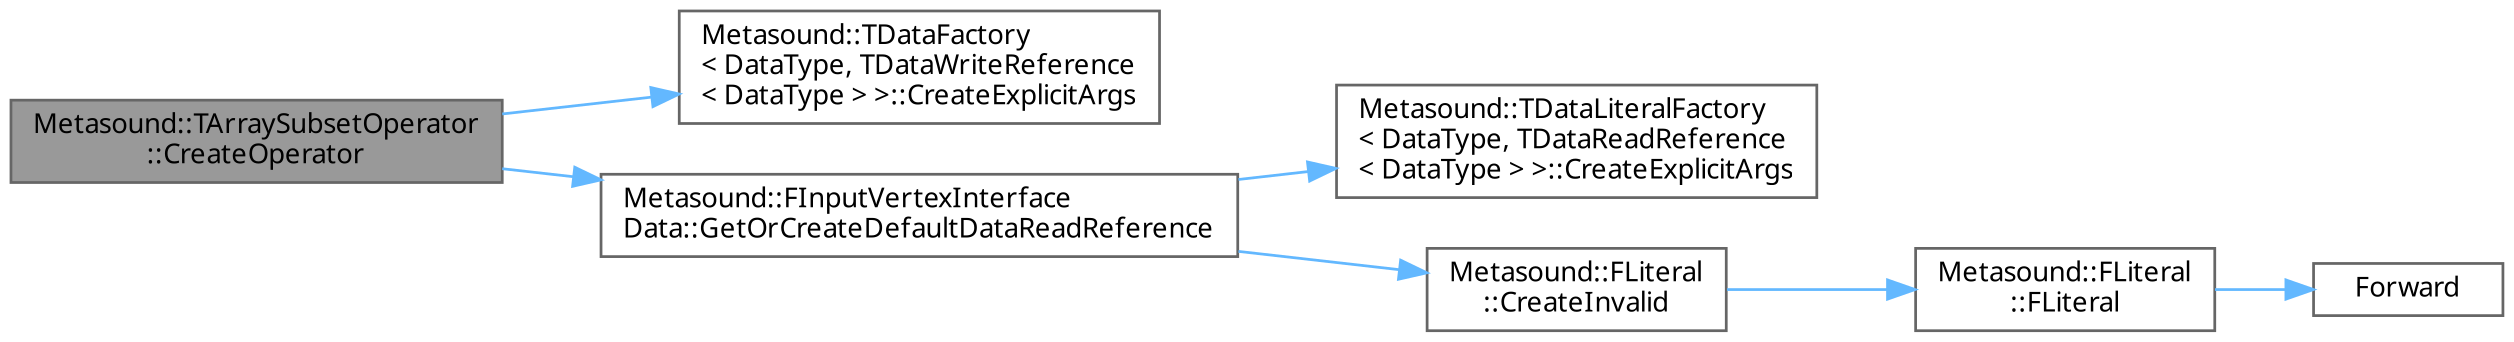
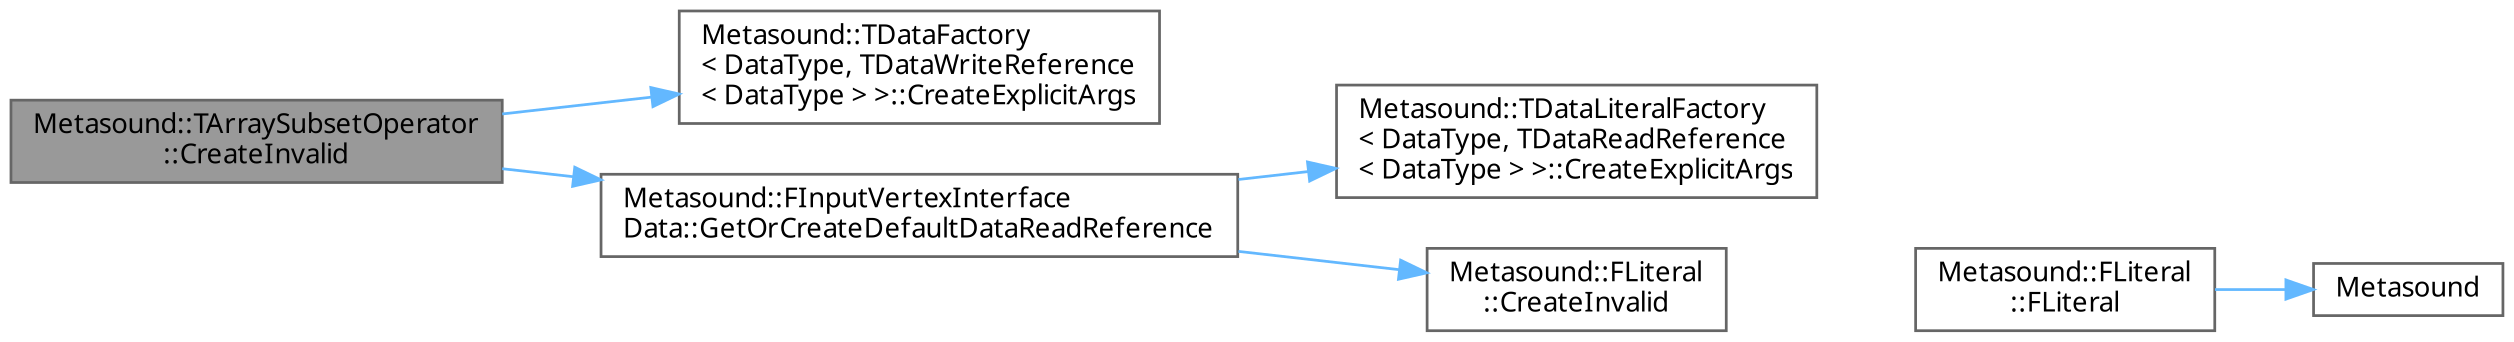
node "Metasound::TArraySubsetOperator ::CreateOperator": label "Metasound::TArraySubsetOperator ::CreateOperator" -> "Metasound::TArraySubsetOperator ::CreateInvalid"
edge "Metasound::FLiteral ::CreateInvalid" -> "Metasound::FLiteral ::FLiteral": removed
node "Forward": label "Forward" -> "Metasound"
